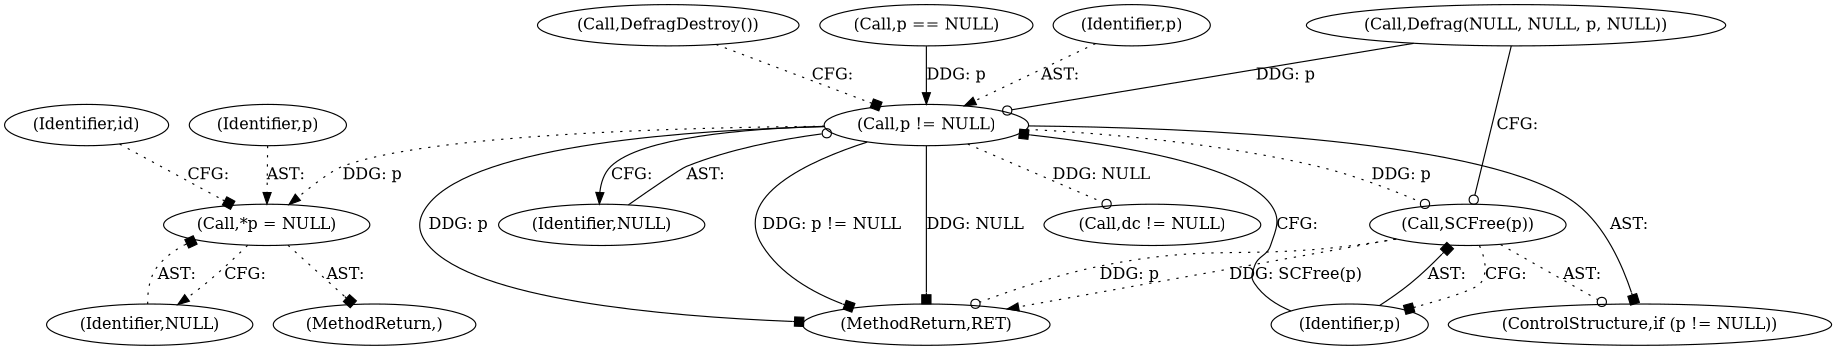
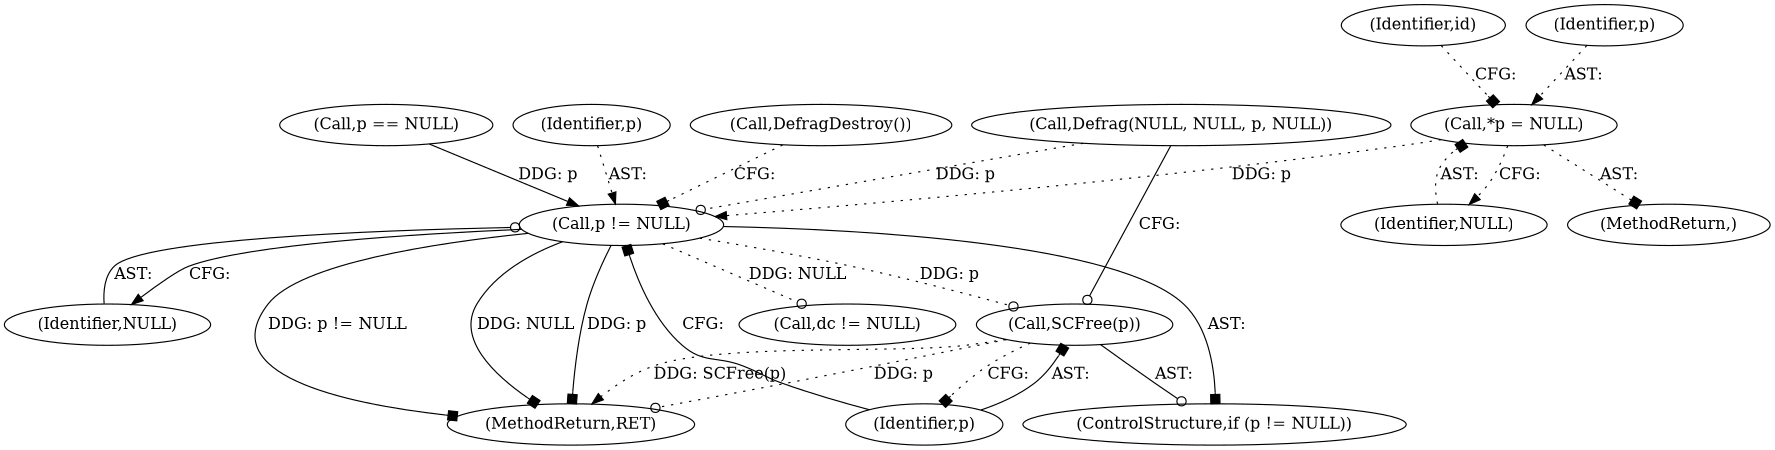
edge "(Call,Defrag(NULL, NULL, p, NULL))" -> "(Call,p != NULL)": style solid -> dotted
edge "(Call,p != NULL)" -> "(Call,*p = NULL)": reversed
edge "(Call,SCFree(p))" -> "(ControlStructure,if (p != NULL))": style dotted -> solid
